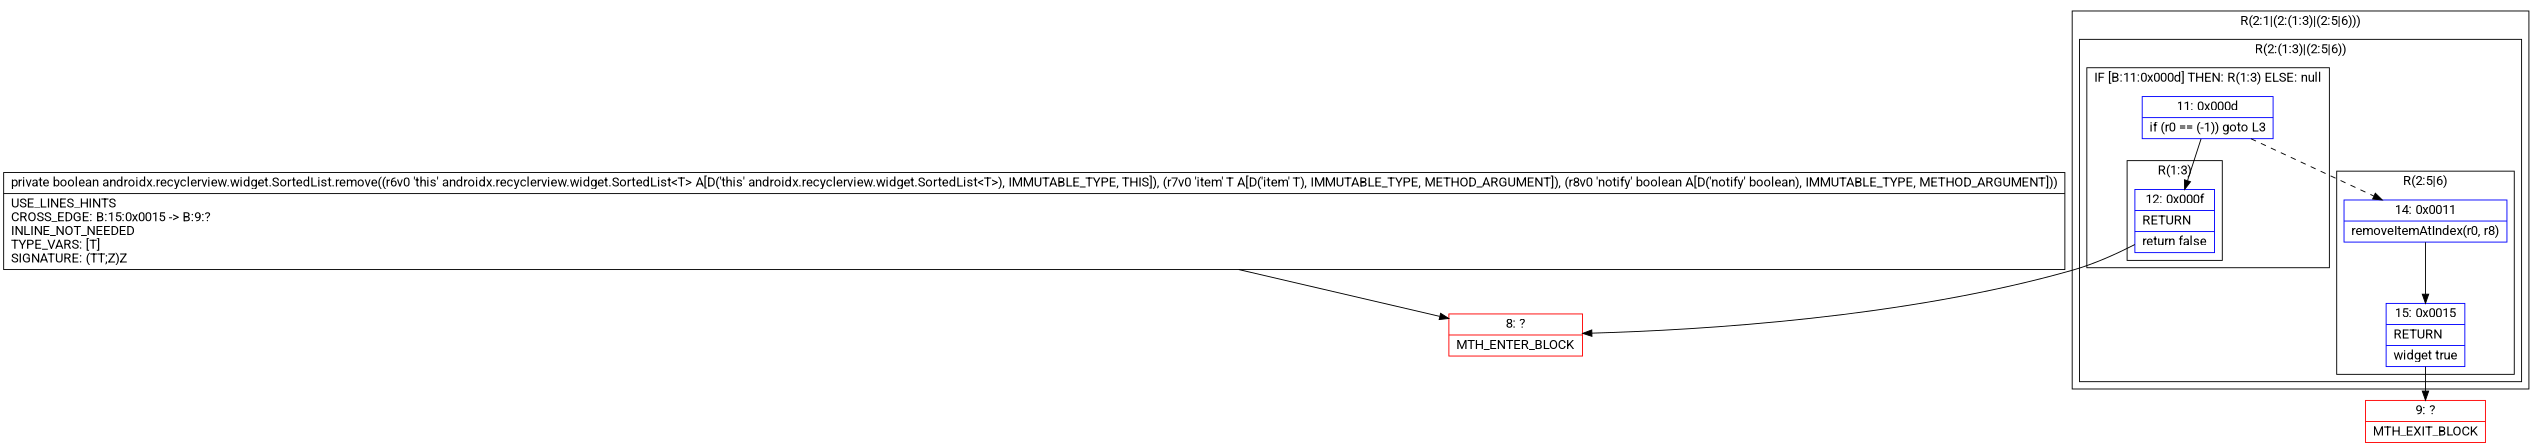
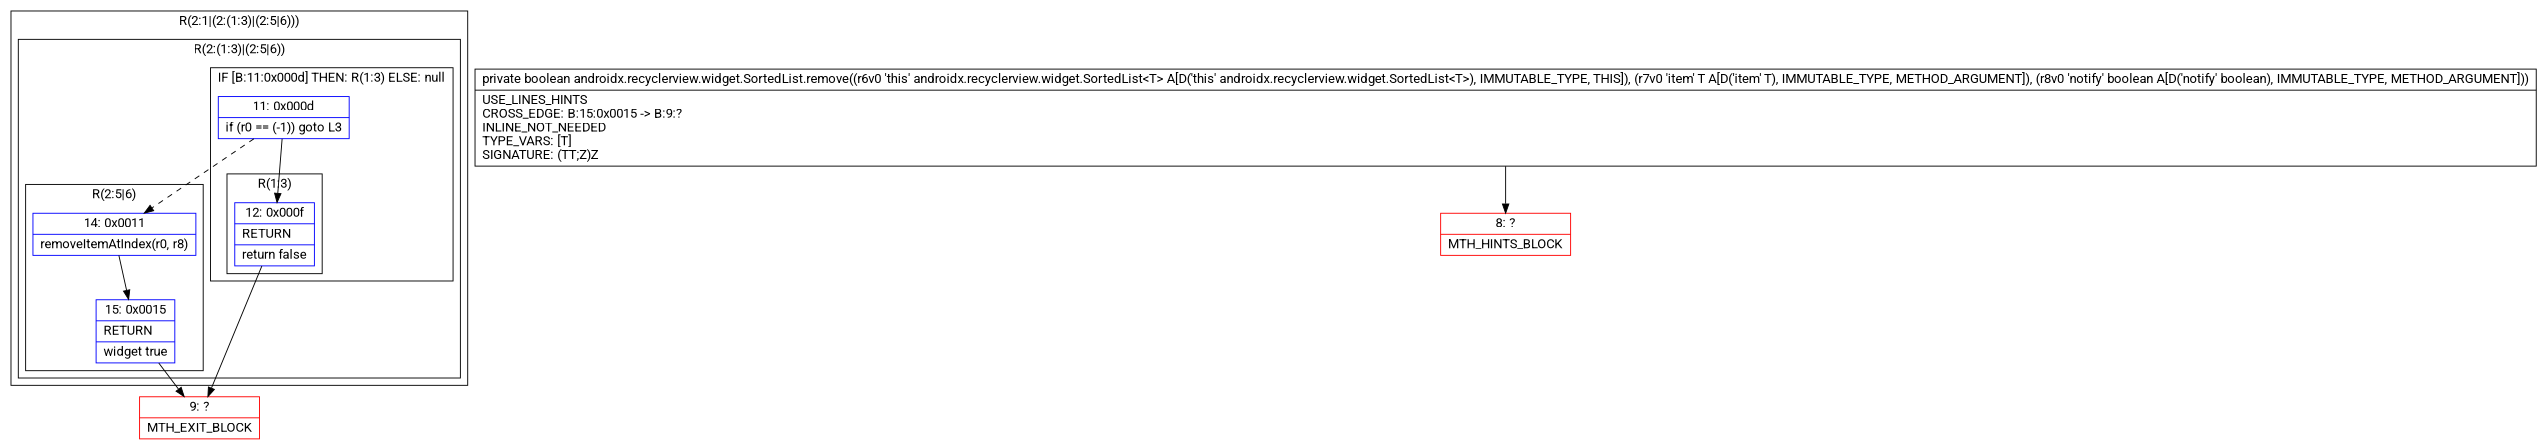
edge "12: 0x000f" -> "8: ?": now "12: 0x000f" -> "9: ?"
node "8: ?": text "MTH_ENTER_BLOCK" -> "MTH_HINTS_BLOCK"
